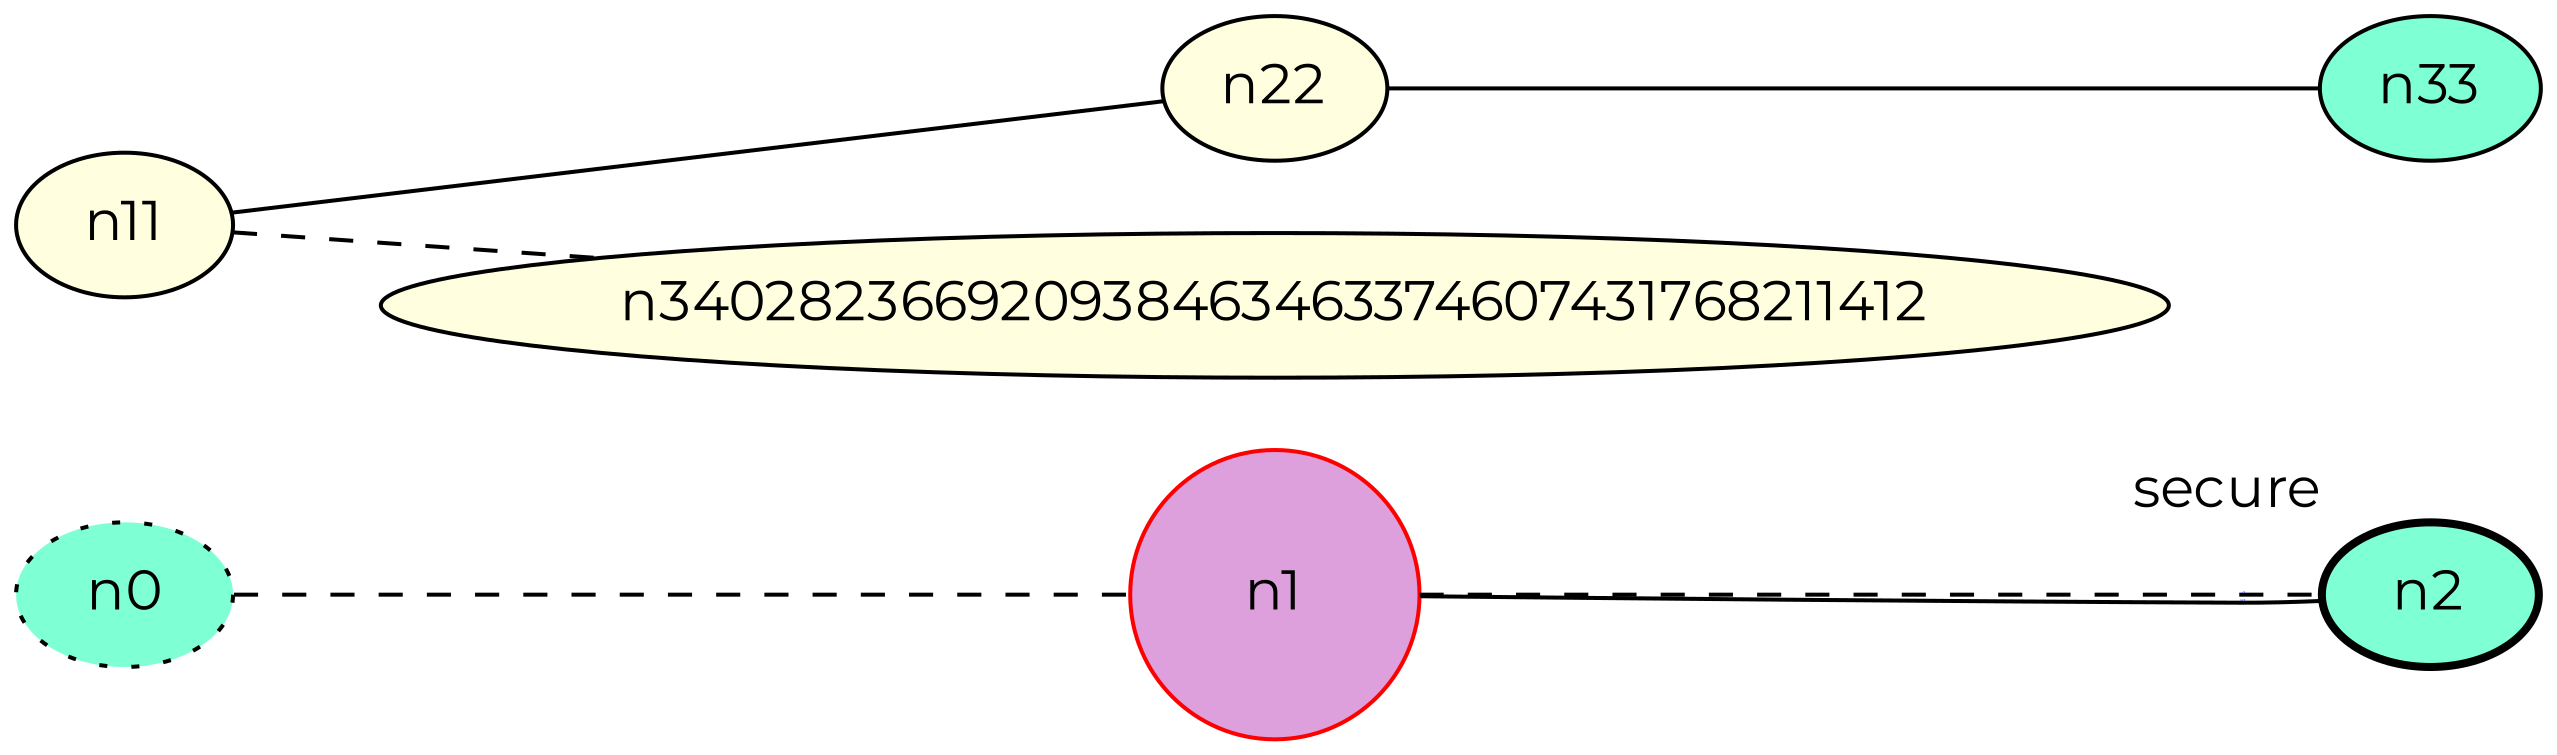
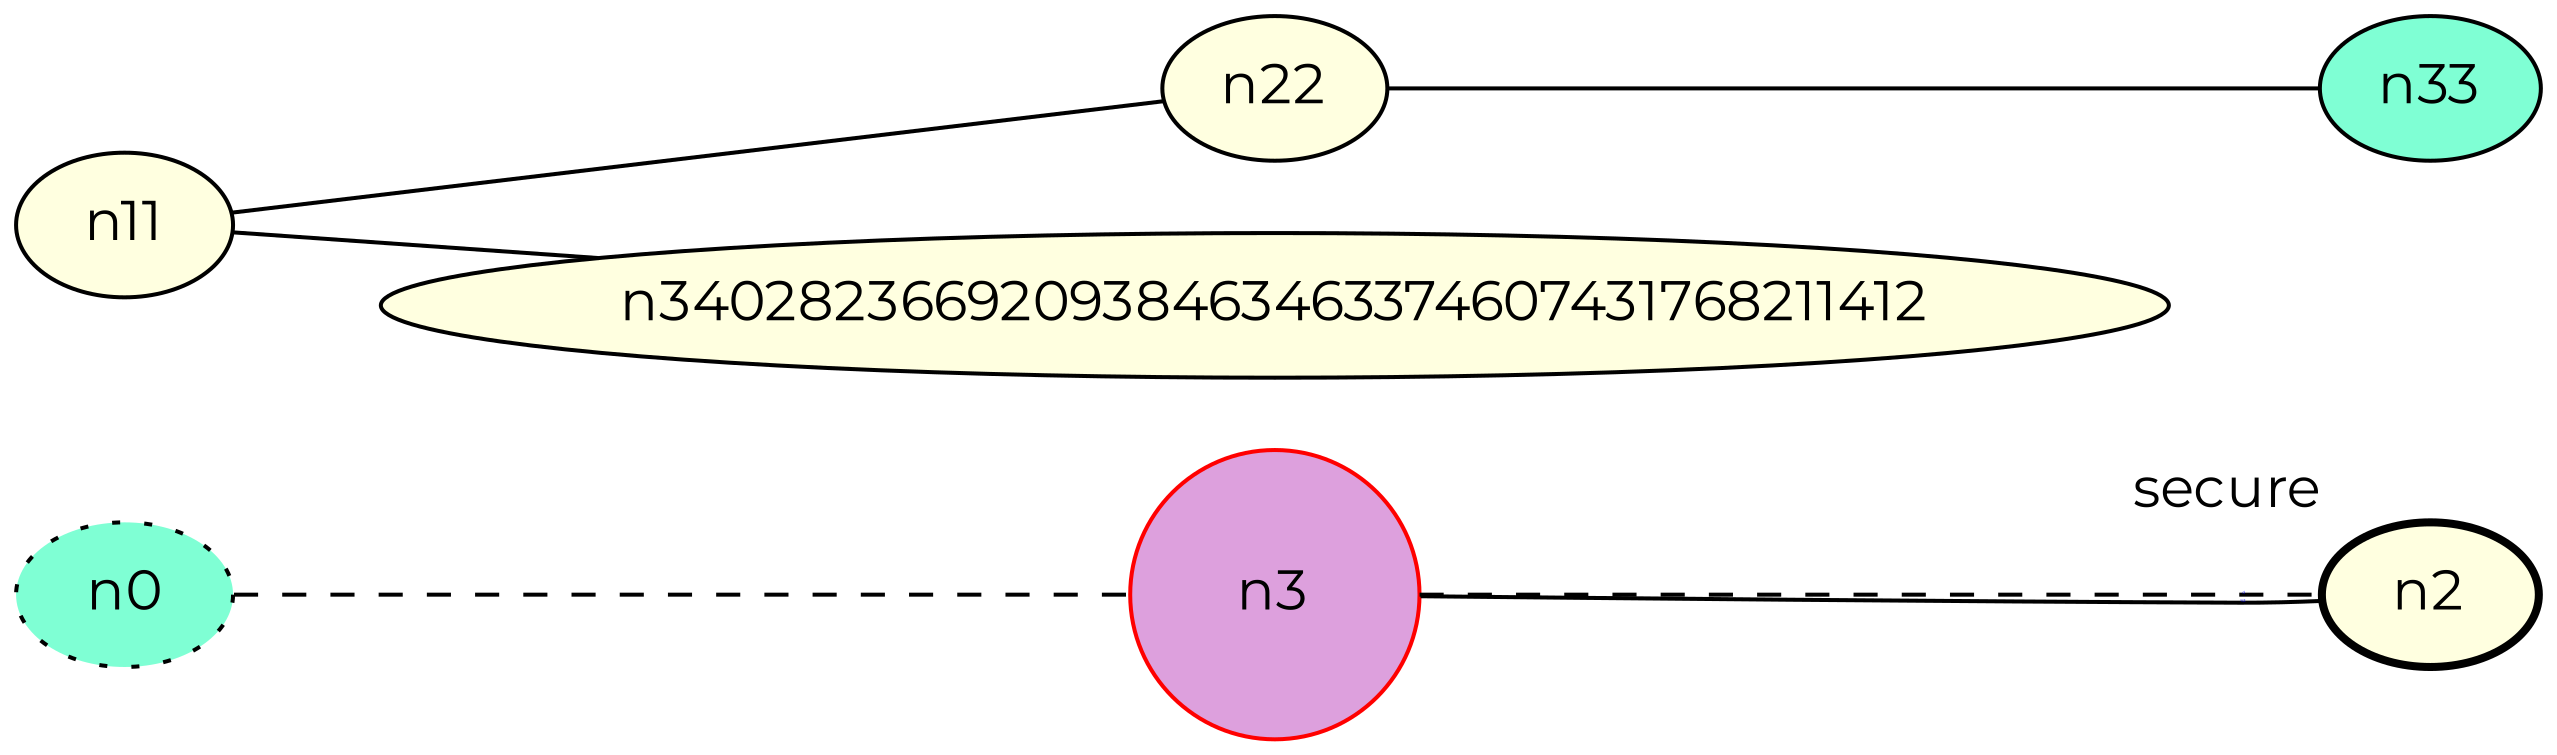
edge "n11" -- "n340282366920938463463374607431768211412": style dashed -> solid
node "n1": label "n1" -> "n3"
node "n2 secure": fillcolor aquamarine -> lightyellow
